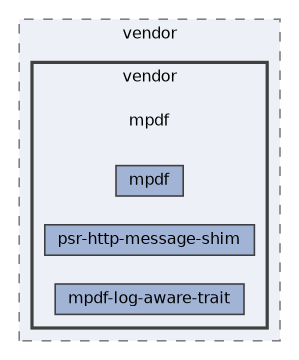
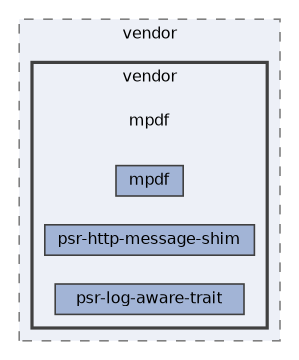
node "mpdf-log-aware-trait": label "mpdf-log-aware-trait" -> "psr-log-aware-trait"
